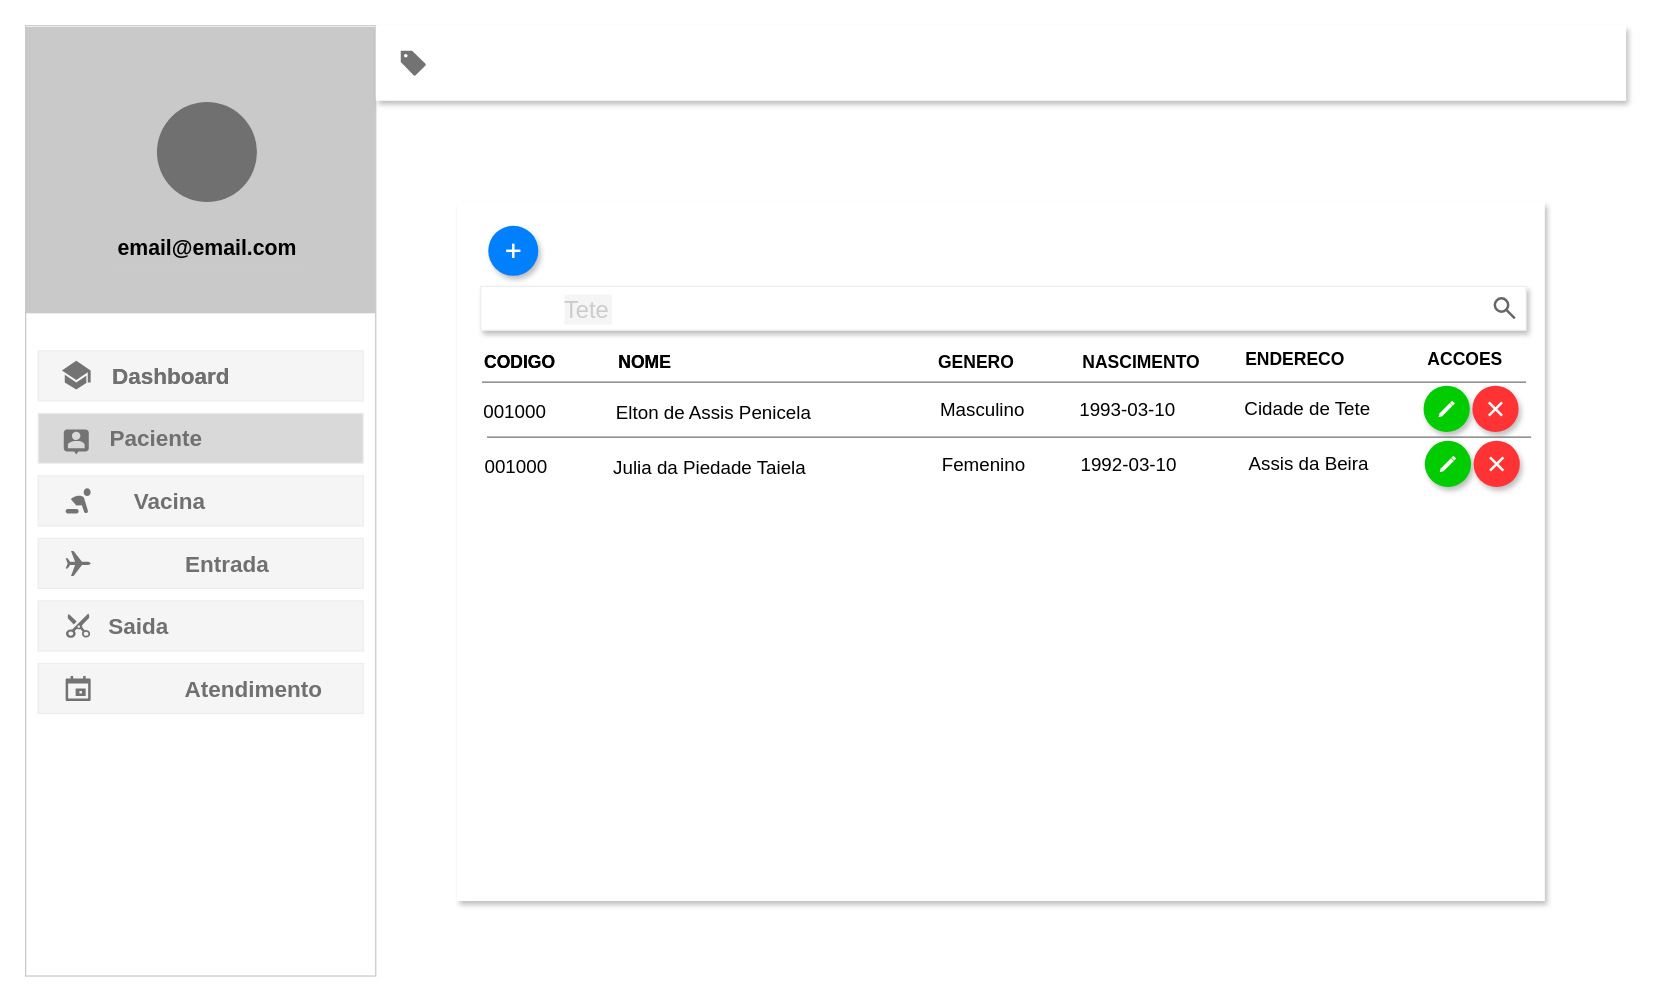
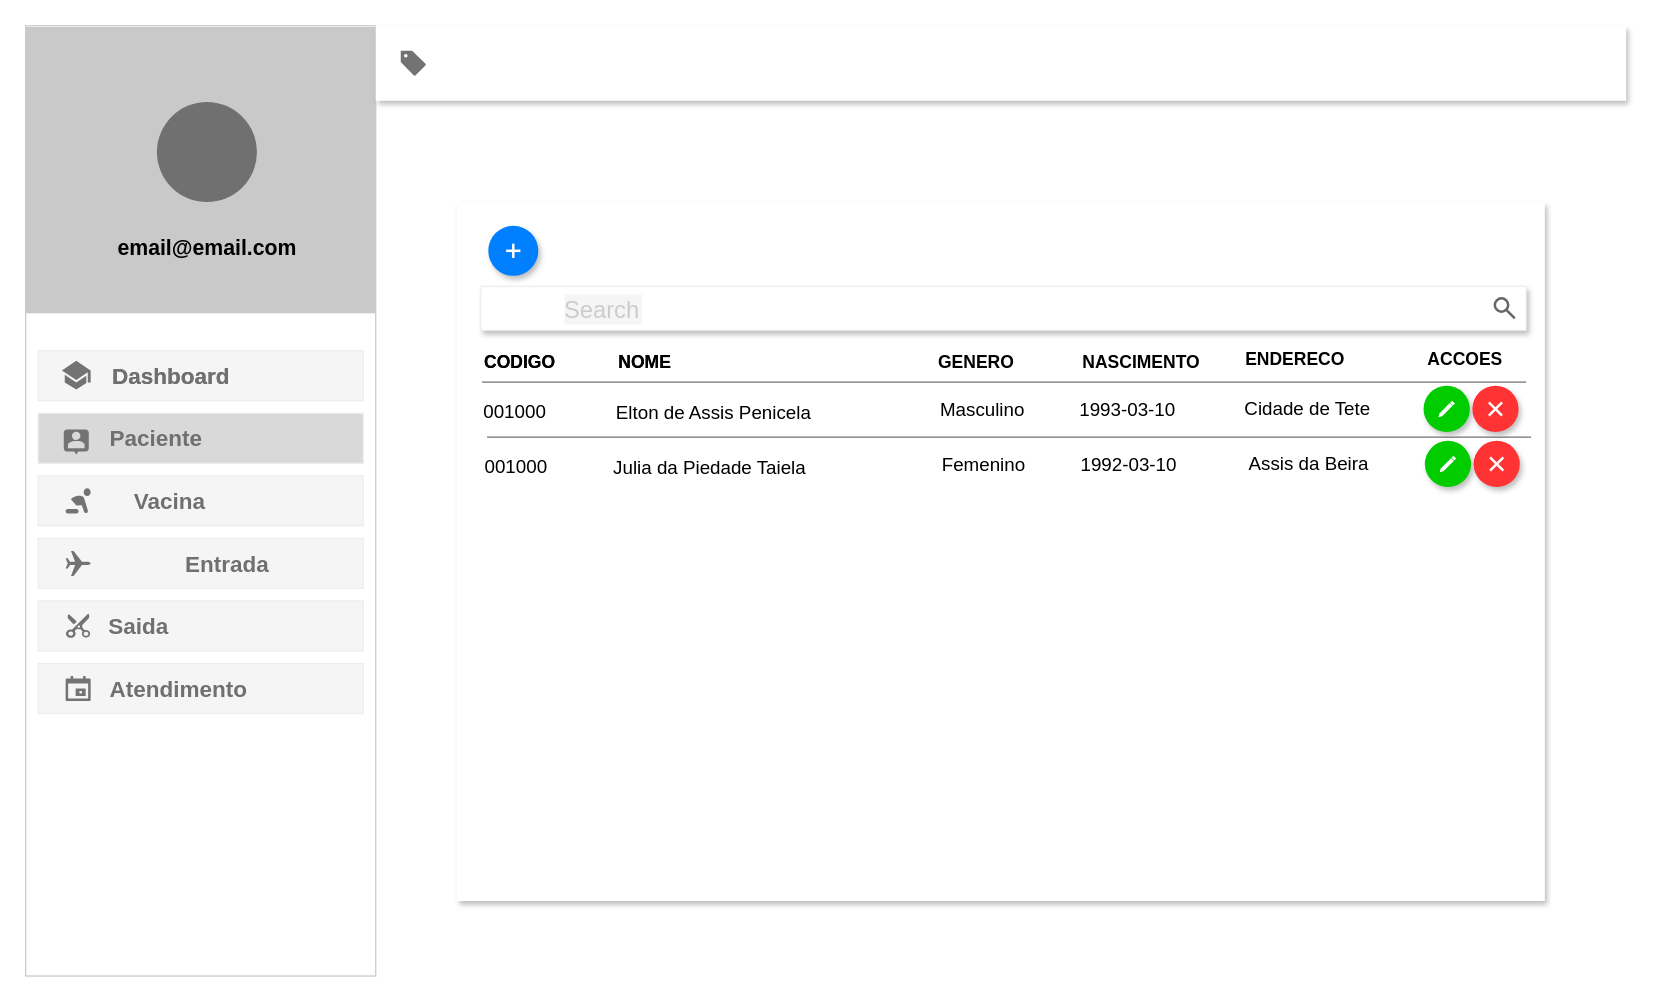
node "Tete": label "Tete" -> "Search"
node "Atendimento": moved (253, 688) -> (178, 688)
